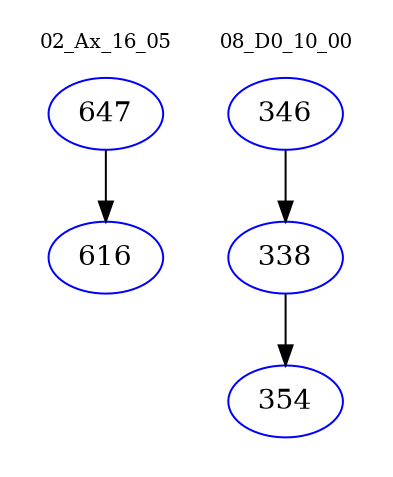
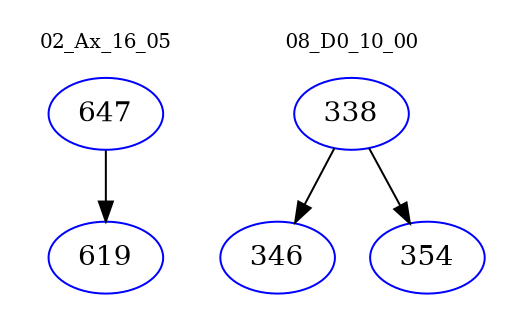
edge "346" -> "338": reversed
node "616": label "616" -> "619"
